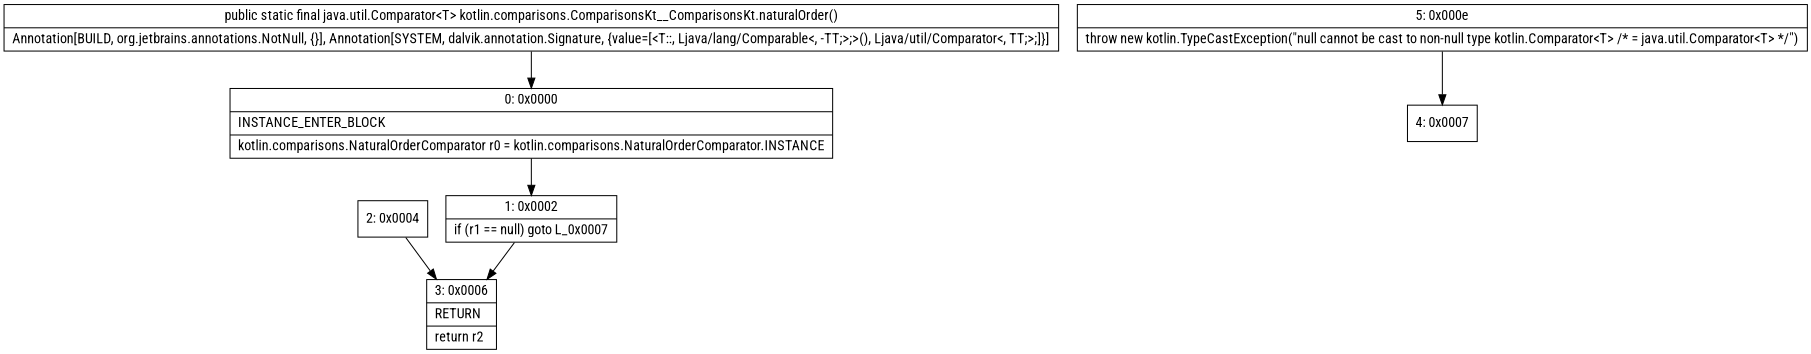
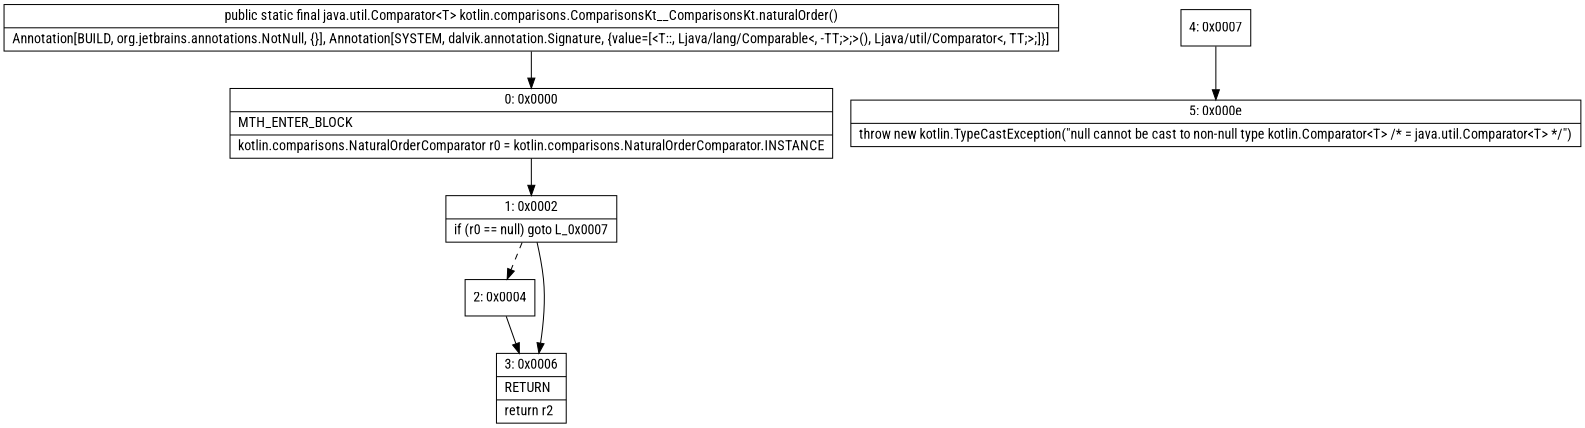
edge "5: 0x000e" -> "4: 0x0007": reversed
node "0: 0x0000": text "INSTANCE_ENTER_BLOCK" -> "MTH_ENTER_BLOCK"
node "1: 0x0002": text "if (r1 == null) goto L_0x0007" -> "if (r0 == null) goto L_0x0007"
edge "1: 0x0002" -> "2: 0x0004": added
